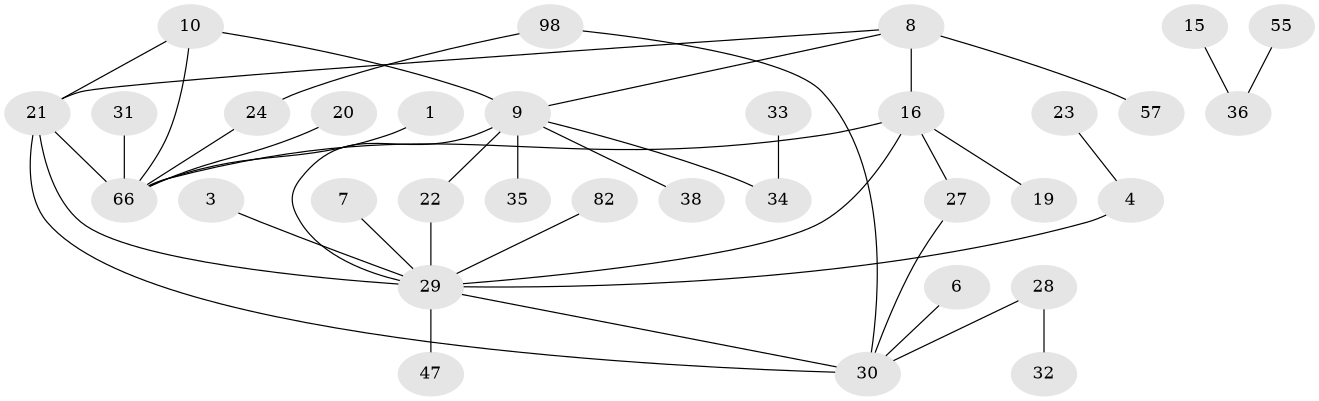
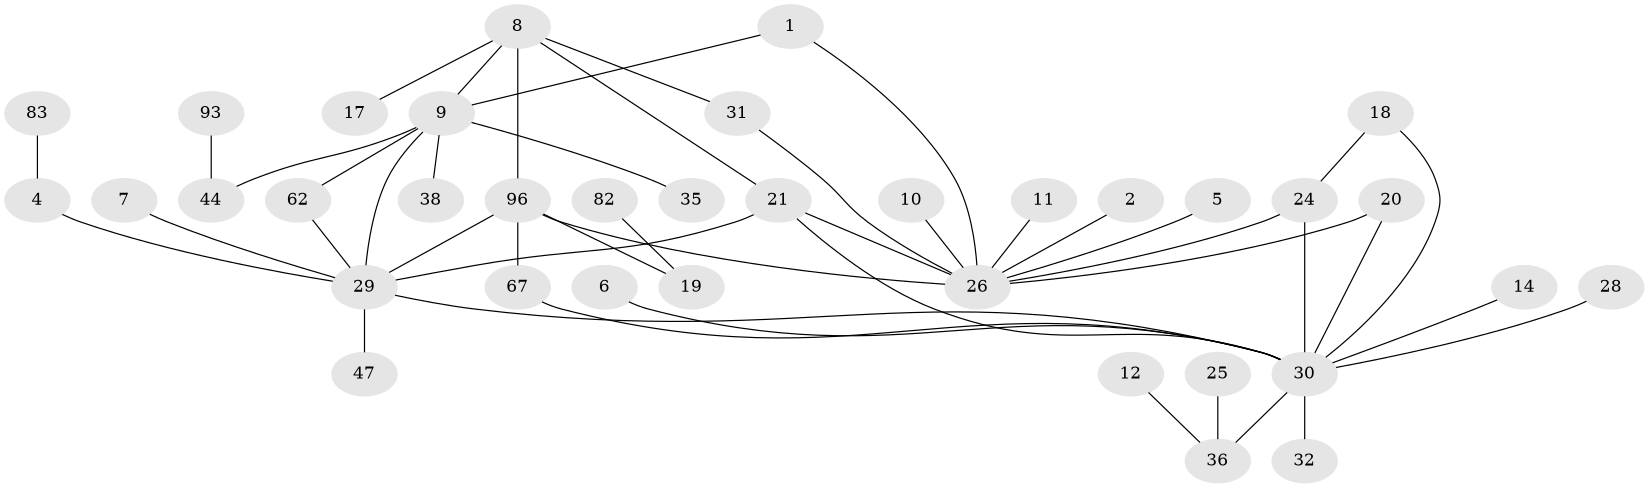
node "98": label "98" -> "18"
node "15": label "15" -> "12"
node "55": label "55" -> "25"
edge "10" -- "9": now "1" -- "9"
edge "10" -- "21": removed
edge "8" -- "31": added
node "33": label "33" -> "93"
node "16": label "16" -> "96"
node "23": label "23" -> "83"
node "57": label "57" -> "17"
node "66": label "66" -> "26"
node "3": removed
node "22": label "22" -> "62"
node "34": label "34" -> "44"
node "27": label "27" -> "67"
node "11": added
node "2": added
node "5": added
edge "82" -- "29": now "82" -- "19"
edge "24" -- "30": added
edge "20" -- "30": added
node "14": added
edge "28" -- "32": now "30" -- "32"
edge "30" -- "36": added
